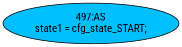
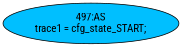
node "497:AS state1 = cfg_state_START;": label "497:AS state1 = cfg_state_START;" -> "497:AS trace1 = cfg_state_START;"
